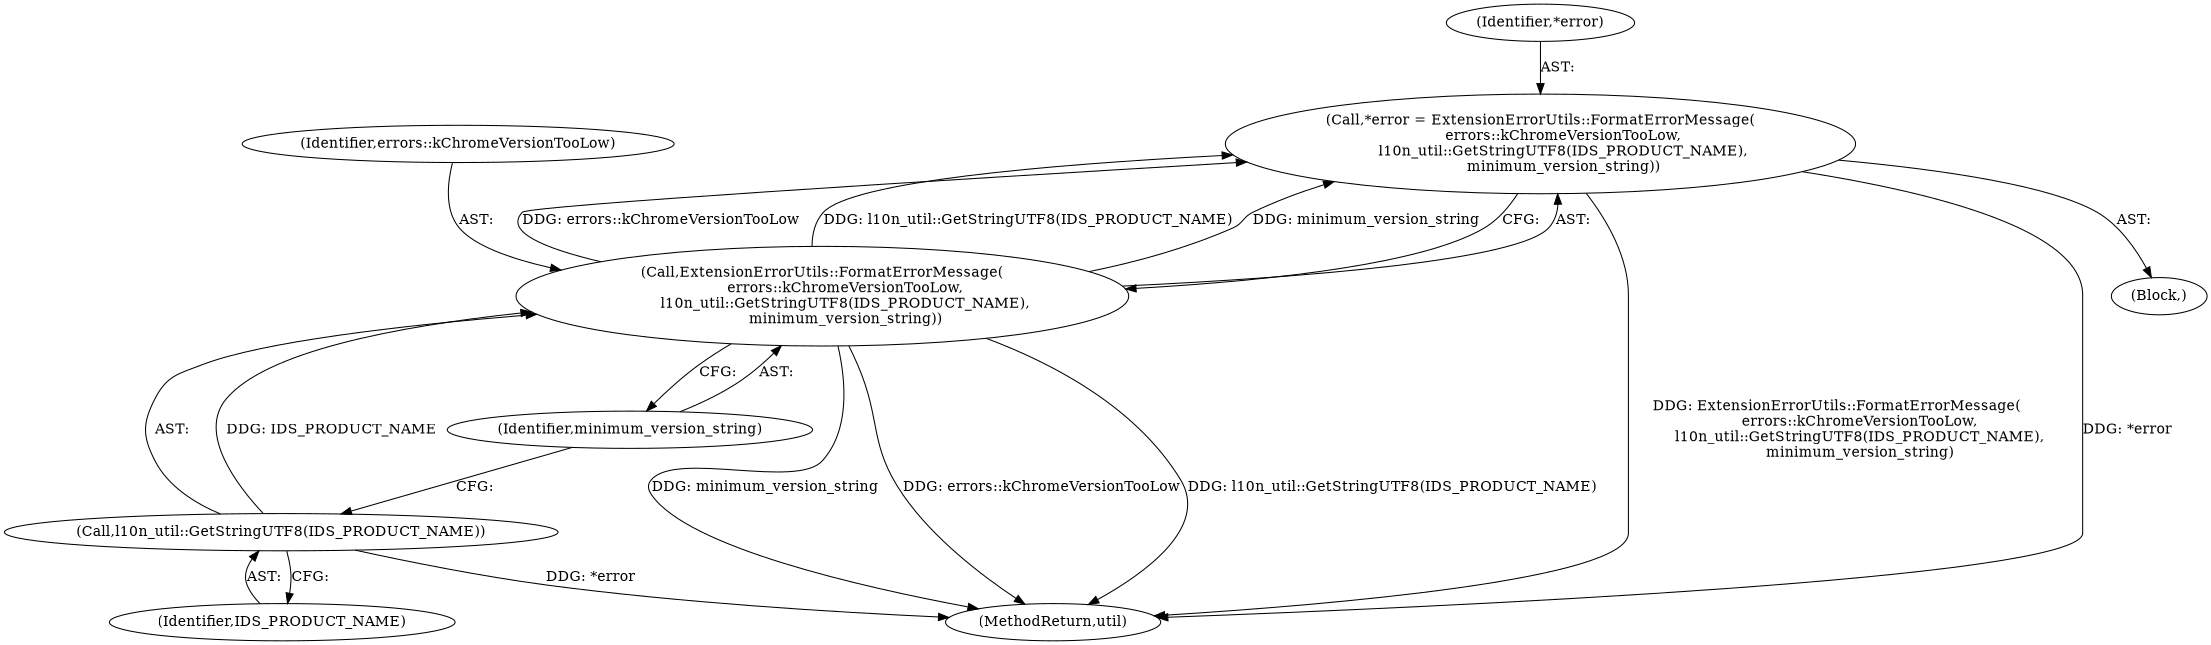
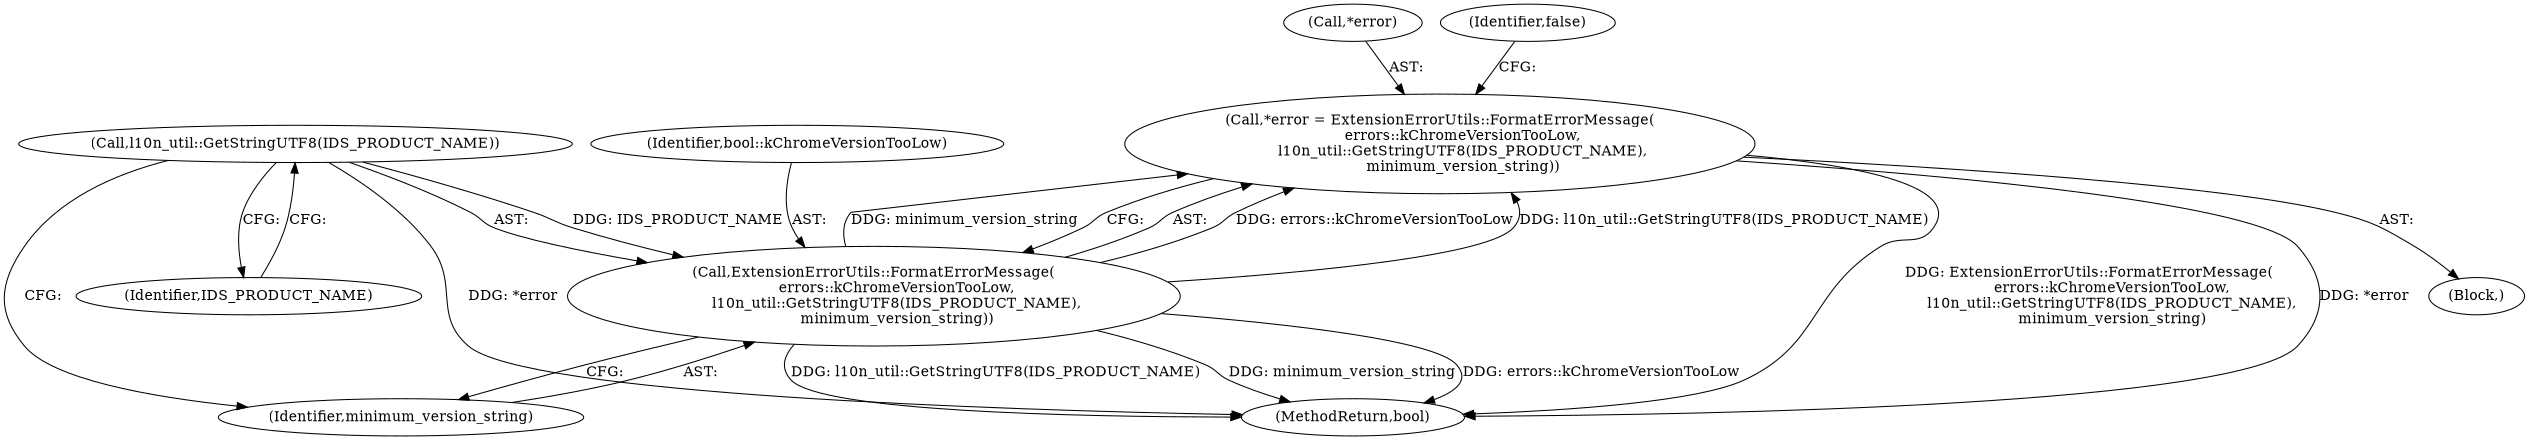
node "(Identifier,false)": added
node "(Identifier,*error)": label "(Identifier,*error)" -> "(Call,*error)"
node "(Identifier,errors::kChromeVersionTooLow)": label "(Identifier,errors::kChromeVersionTooLow)" -> "(Identifier,bool::kChromeVersionTooLow)"
edge "(Identifier,minimum_version_string)" -> "(Call,l10n_util::GetStringUTF8(IDS_PRODUCT_NAME))": reversed
edge "(Identifier,IDS_PRODUCT_NAME)" -> "(Call,l10n_util::GetStringUTF8(IDS_PRODUCT_NAME))": label "AST: " -> "CFG: "
node "(MethodReturn,util)": label "(MethodReturn,util)" -> "(MethodReturn,bool)"
